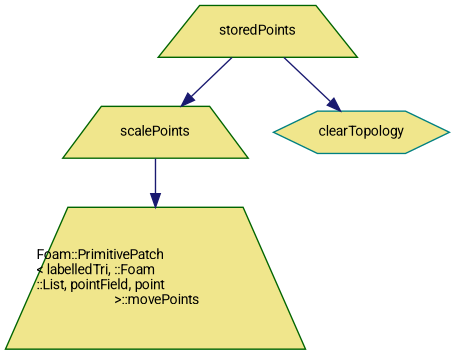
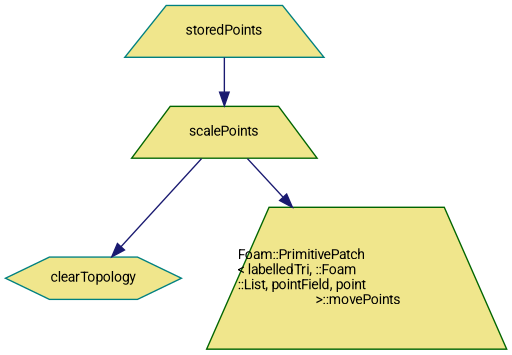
node "storedPoints": color darkgreen -> teal
edge "storedPoints" -> "clearTopology": now "scalePoints" -> "clearTopology"
